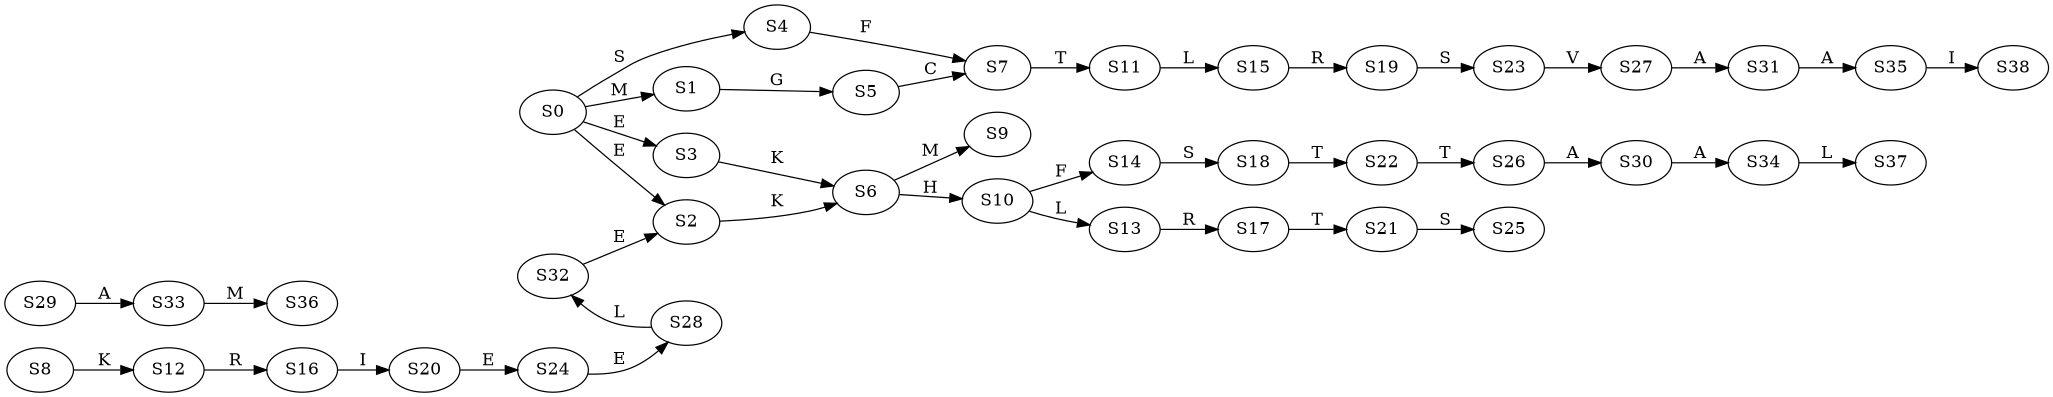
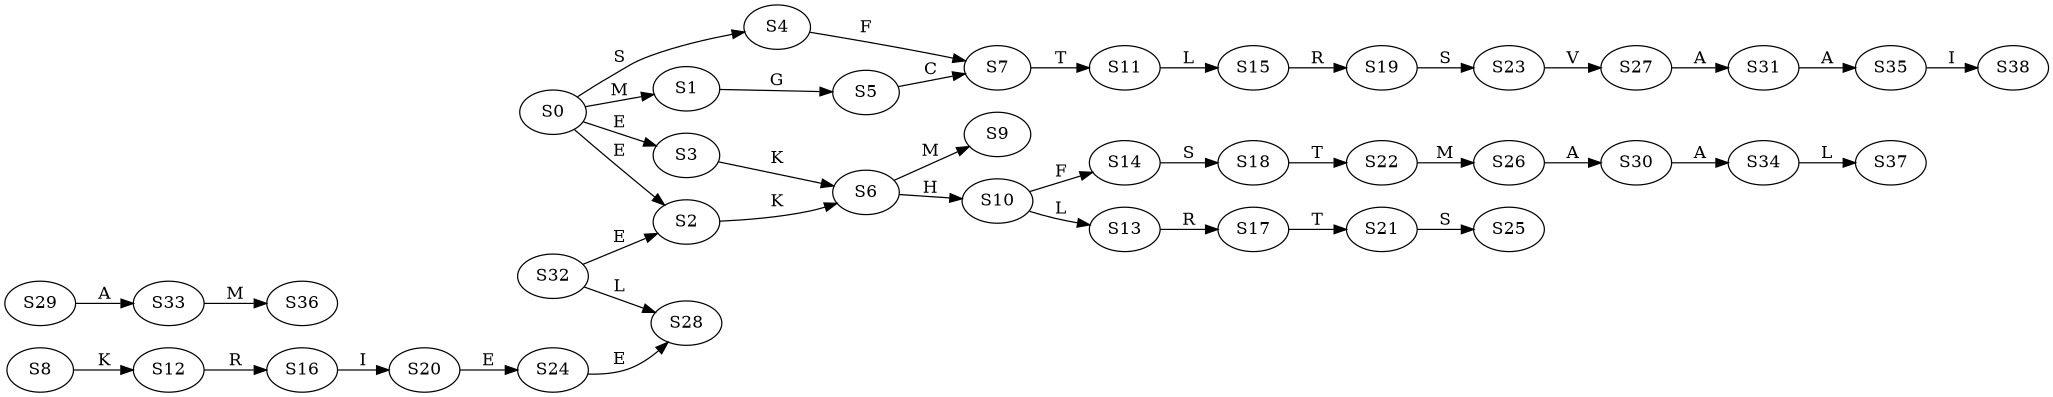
edge "S22" -> "S26": label "T" -> "M"
edge "S28" -> "S32": reversed
